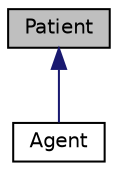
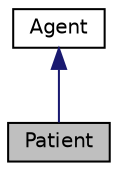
edge "Agent" -> "Patient": reversed
